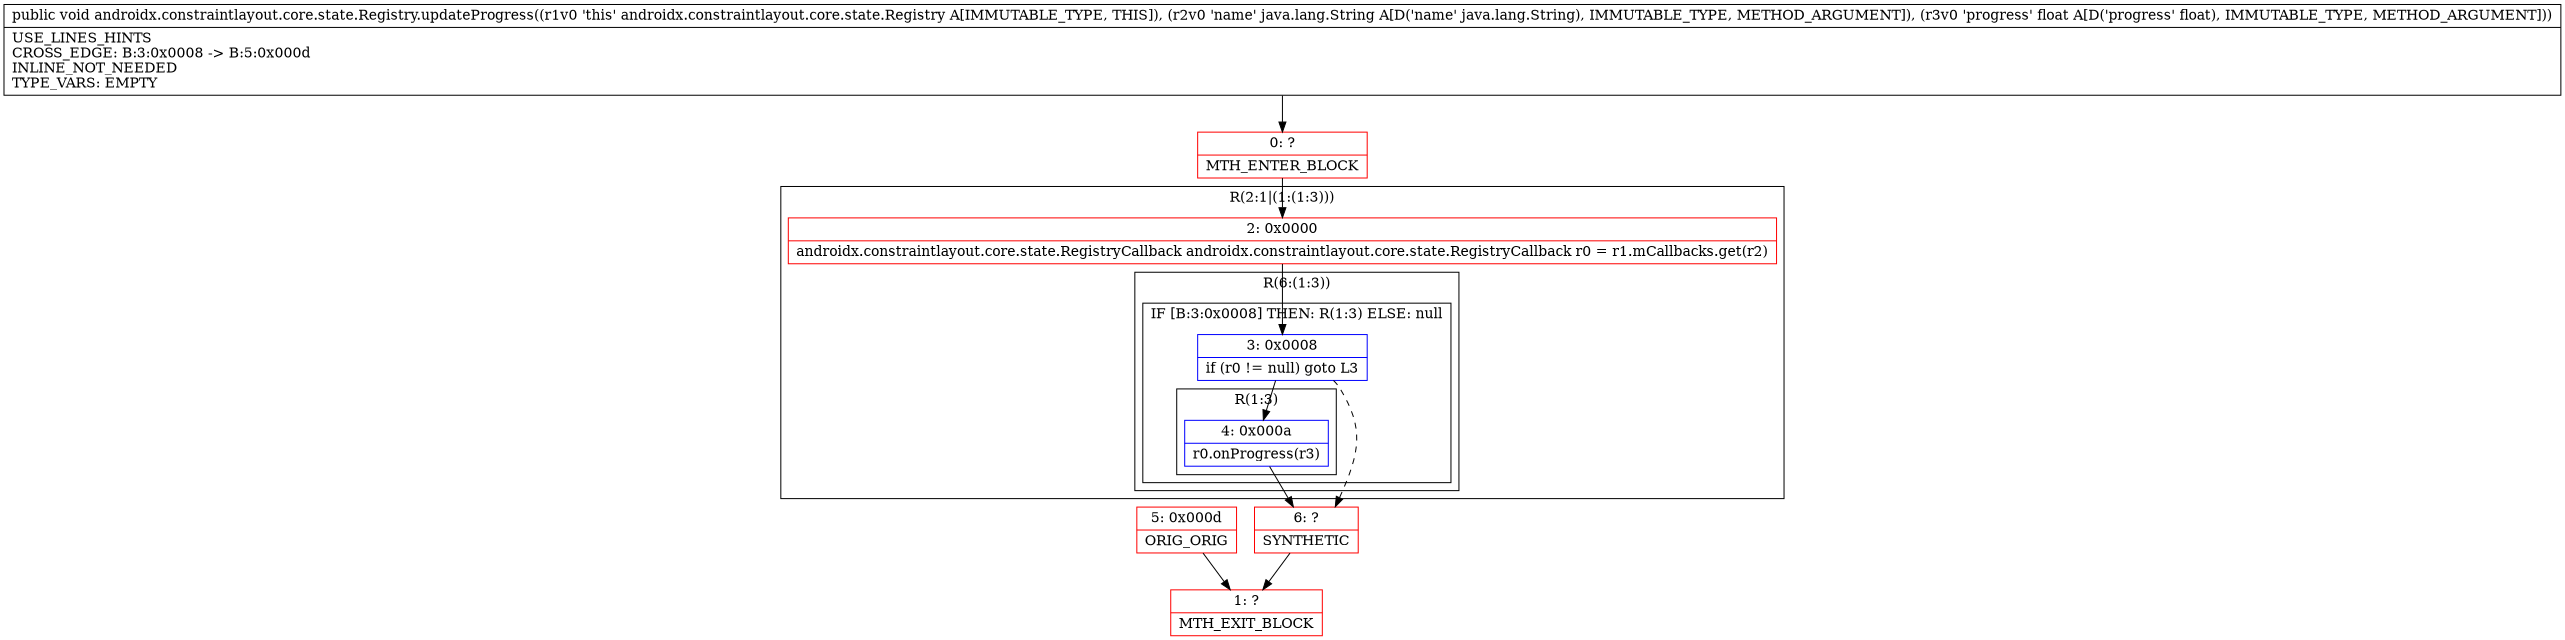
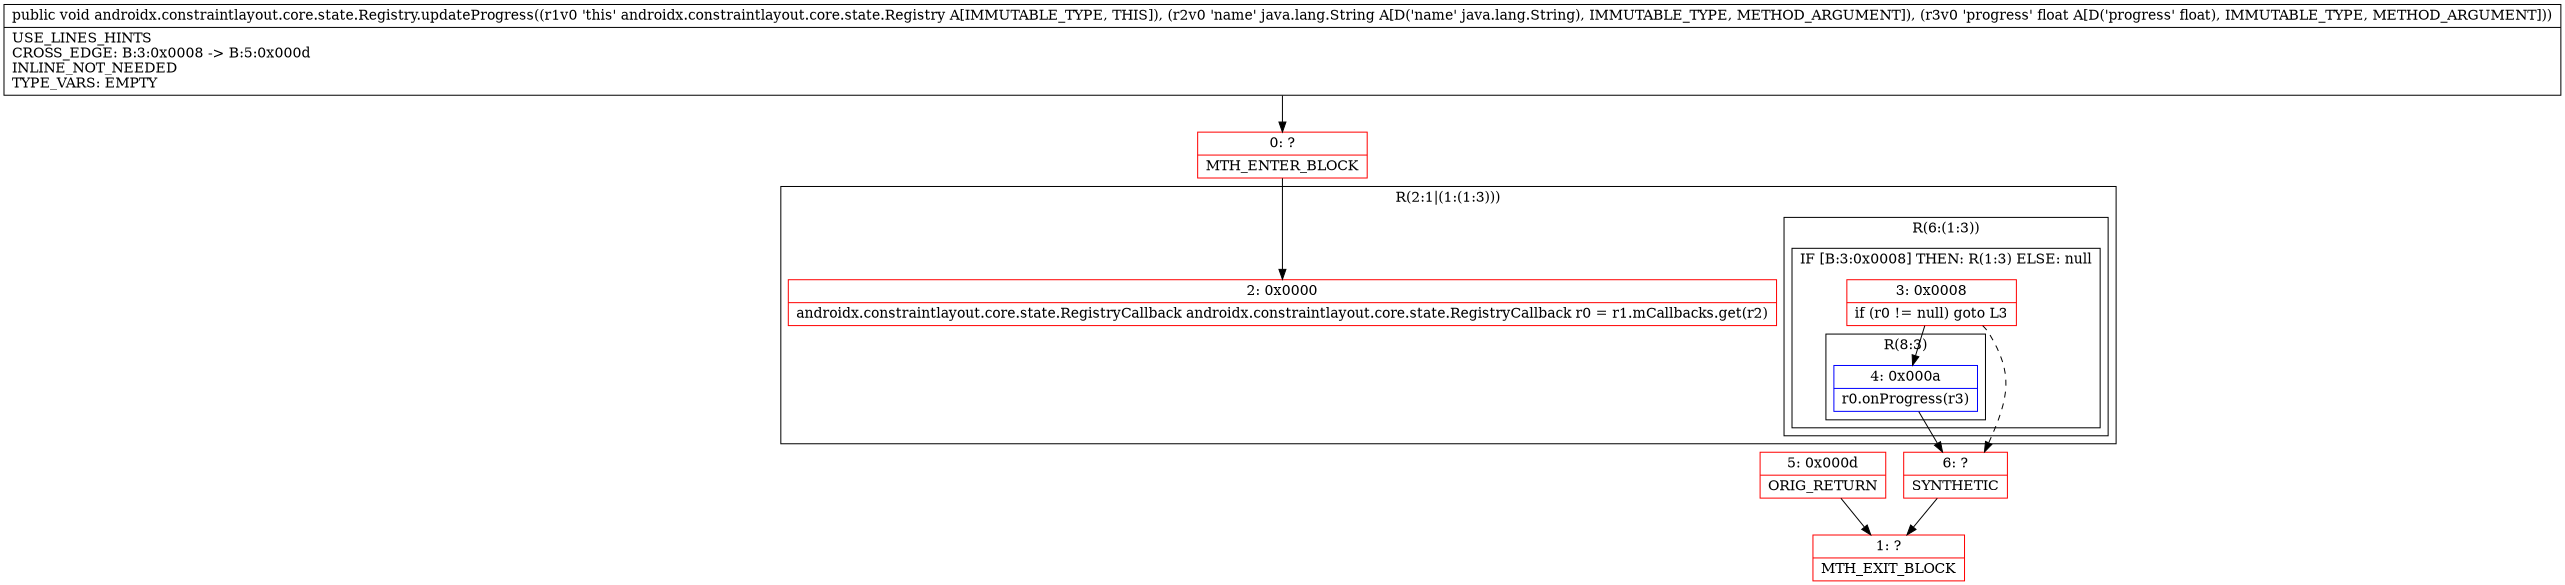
edge "2: 0x0000" -> "3: 0x0008": removed
node "3: 0x0008": color blue -> red
cluster "R(1:3)": label "R(1:3)" -> "R(8:3)"
node "5: 0x000d": text "ORIG_ORIG" -> "ORIG_RETURN"
